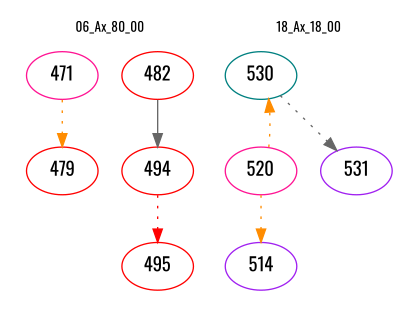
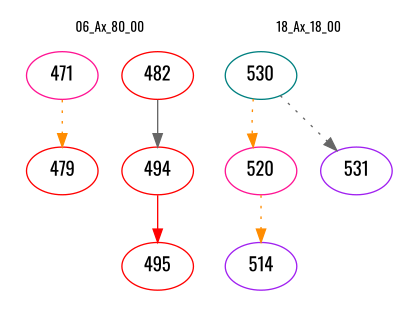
edge "520" -> "530": reversed
edge "494" -> "495": style dotted -> solid
